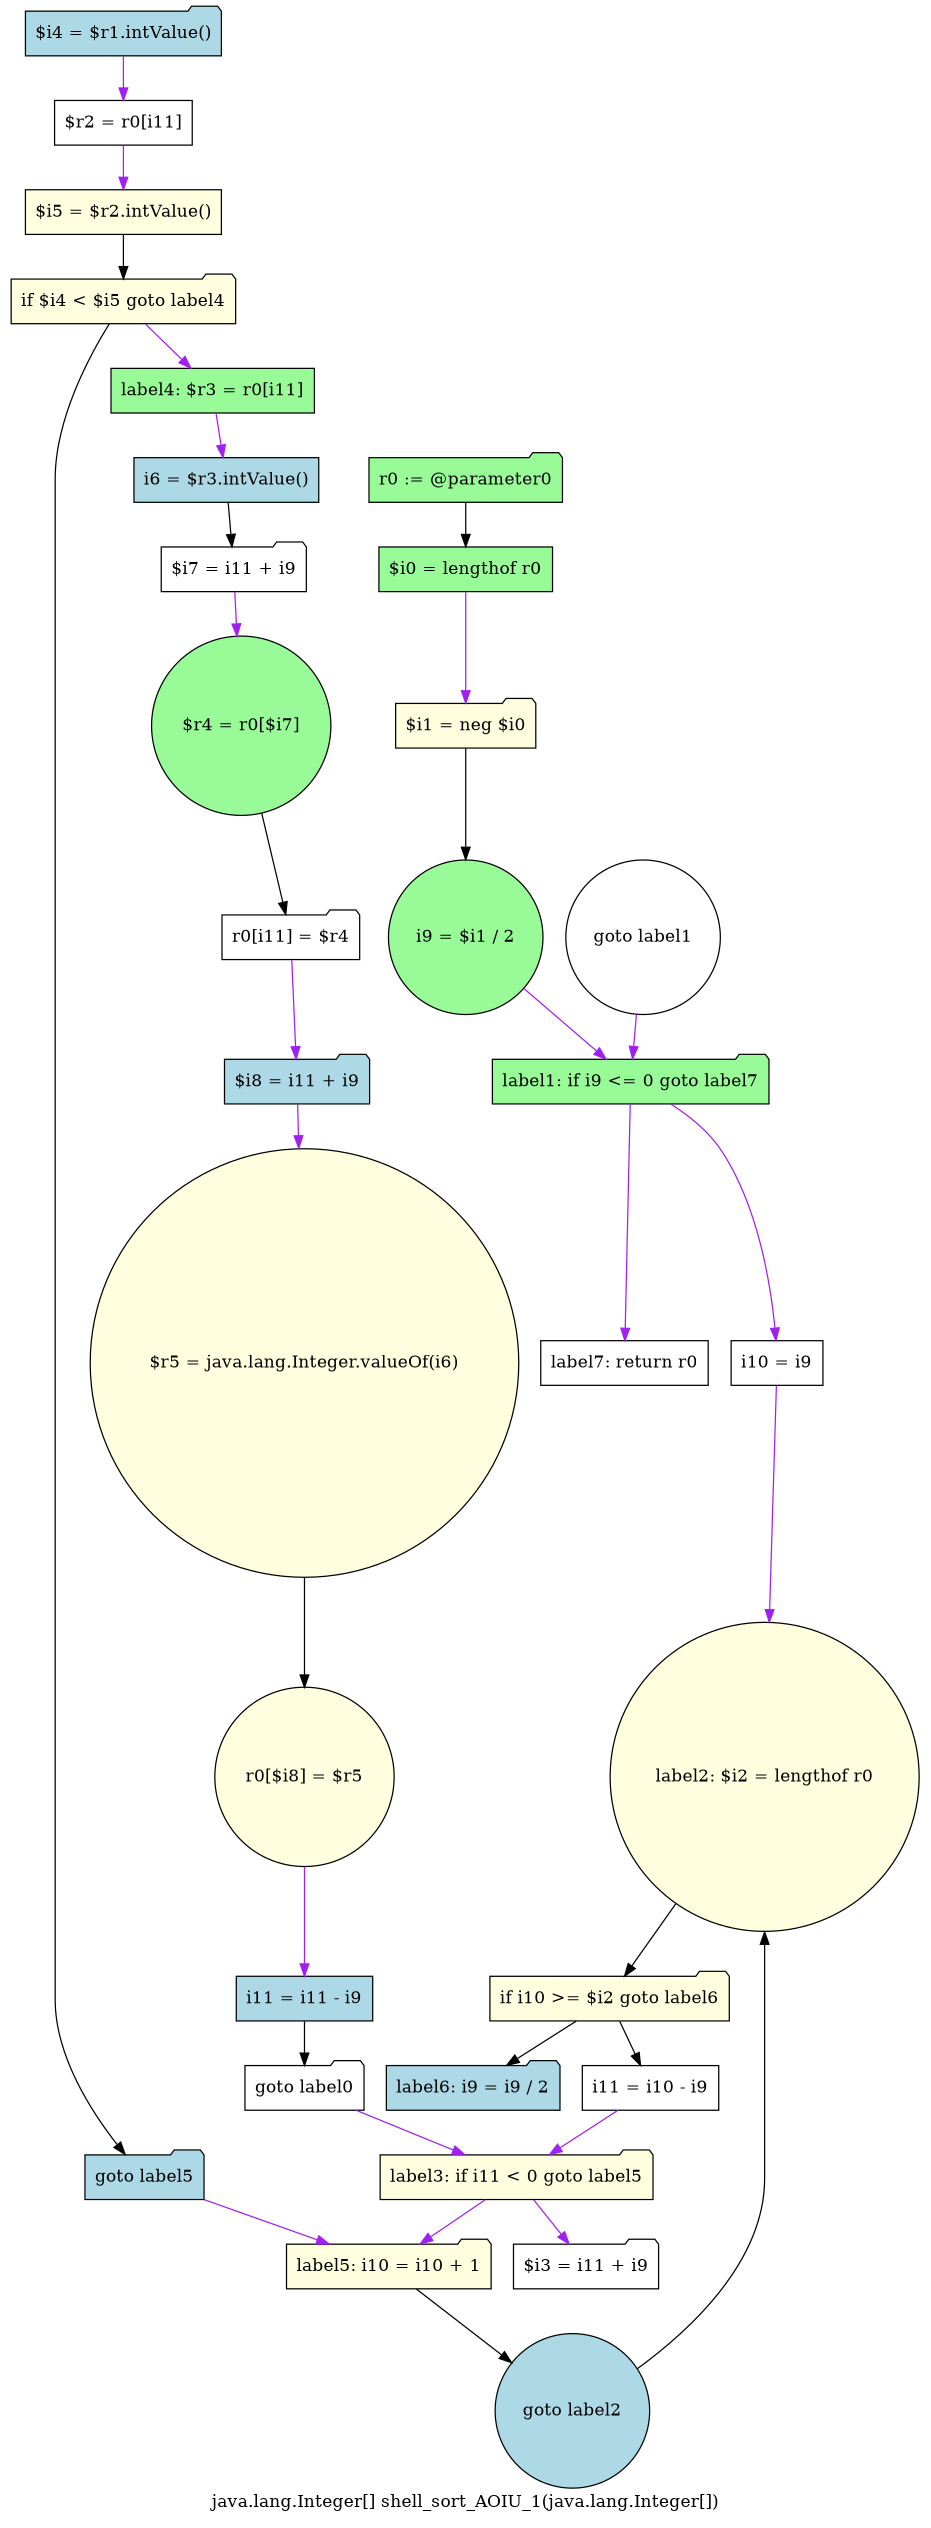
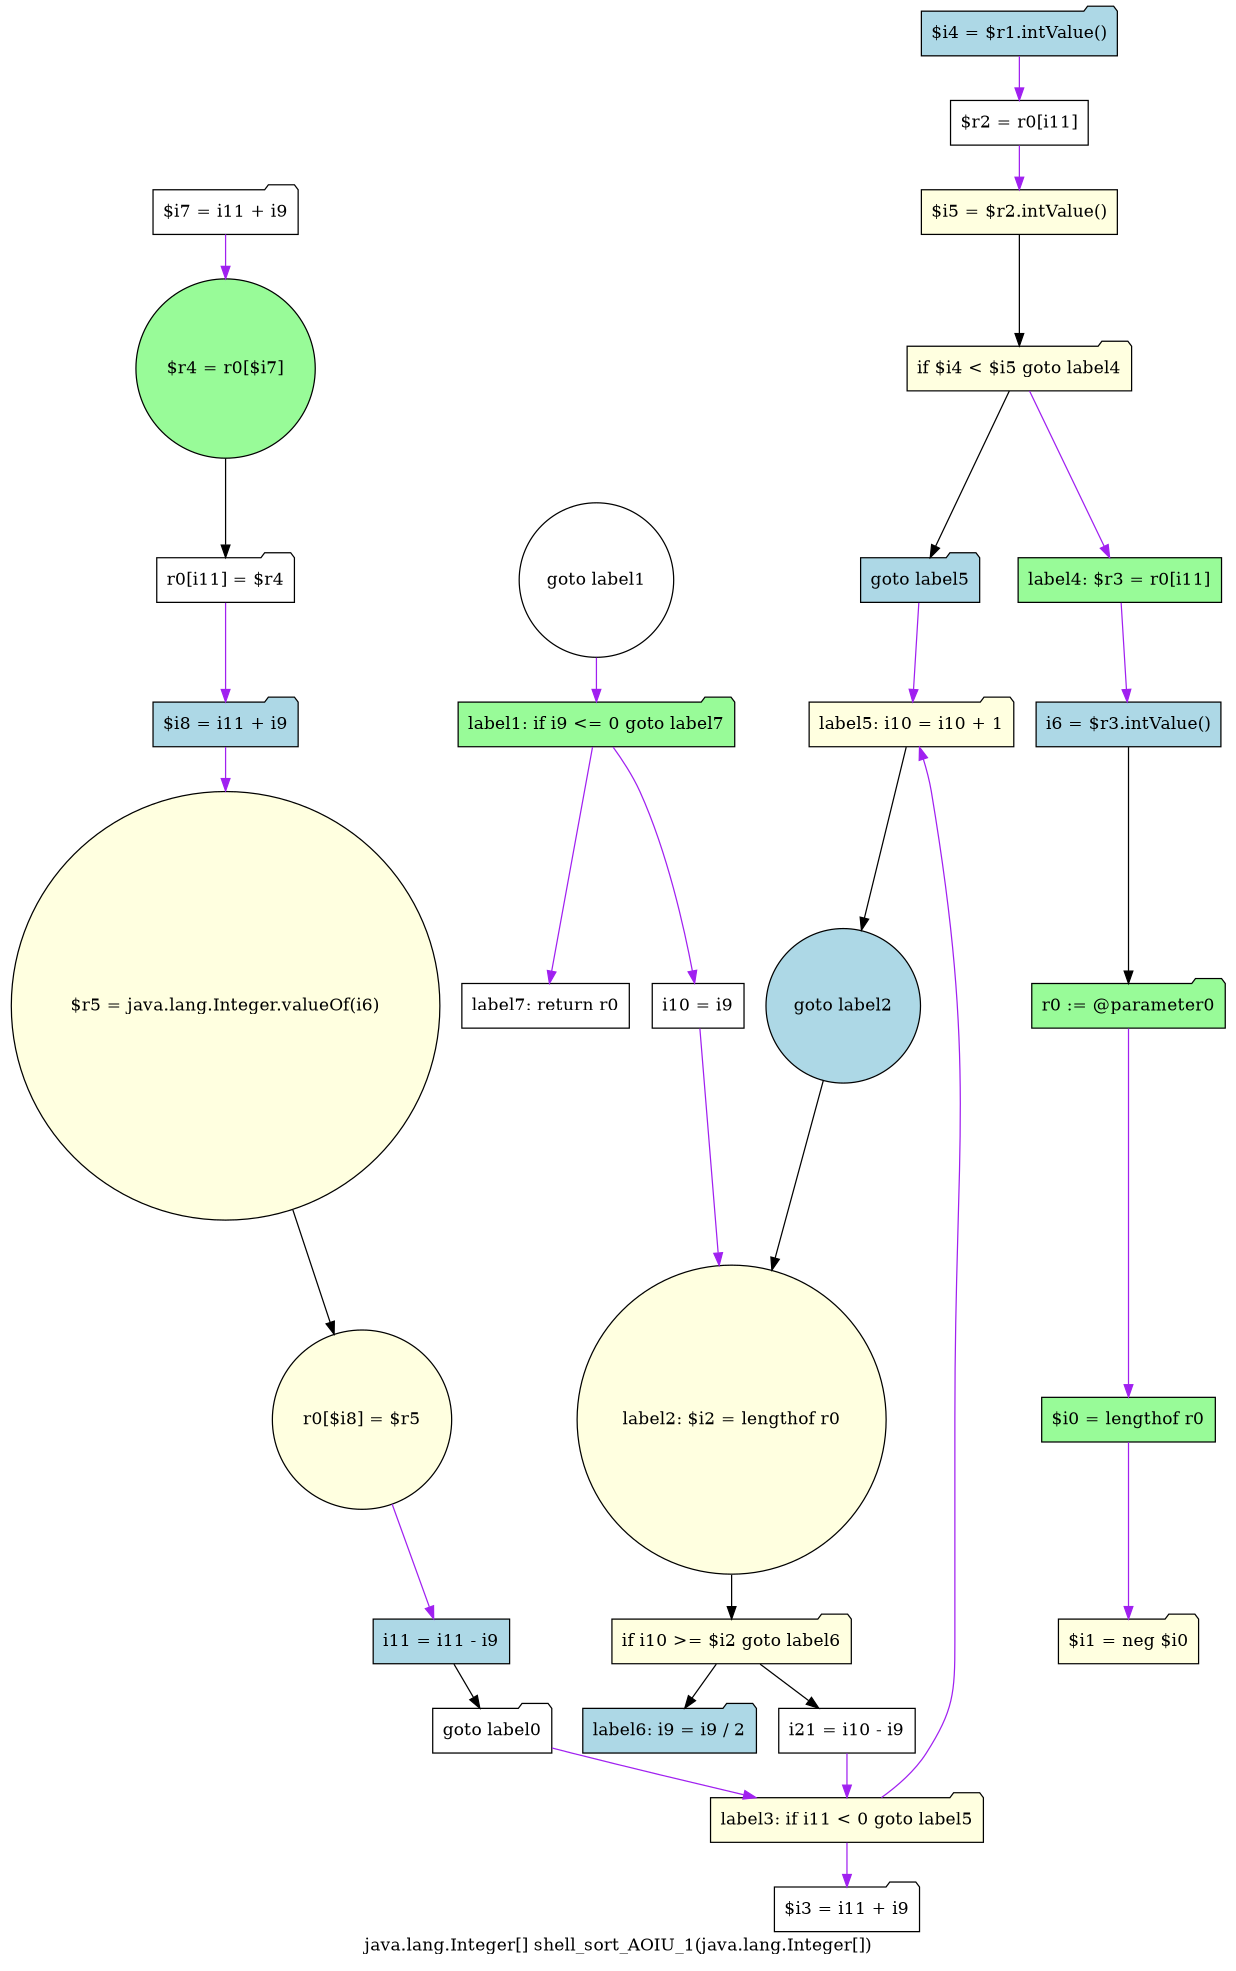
edge "i6 = $r3.intValue()" -> "$i7 = i11 + i9": now "i6 = $r3.intValue()" -> "r0 := @parameter0"
edge "r0 := @parameter0" -> "$i0 = lengthof r0": color black -> purple
node "i9 = $i1 / 2": removed
node "i11 = i10 - i9": label "i11 = i10 - i9" -> "i21 = i10 - i9"
